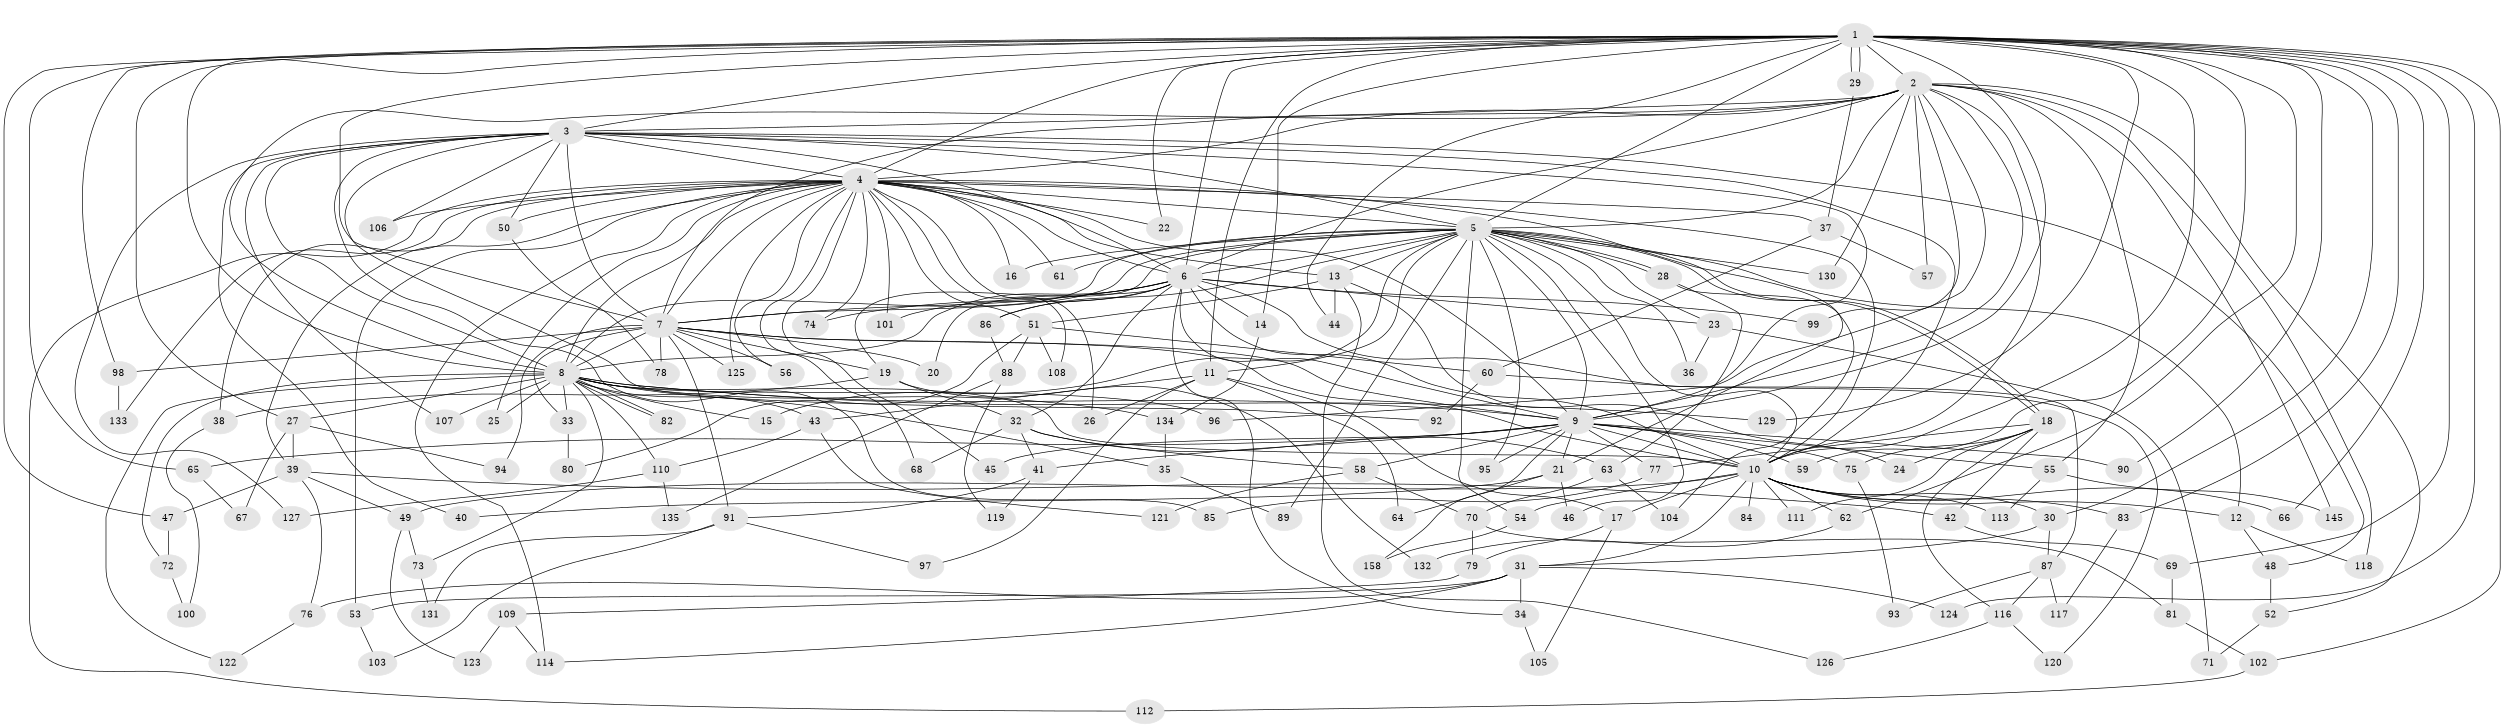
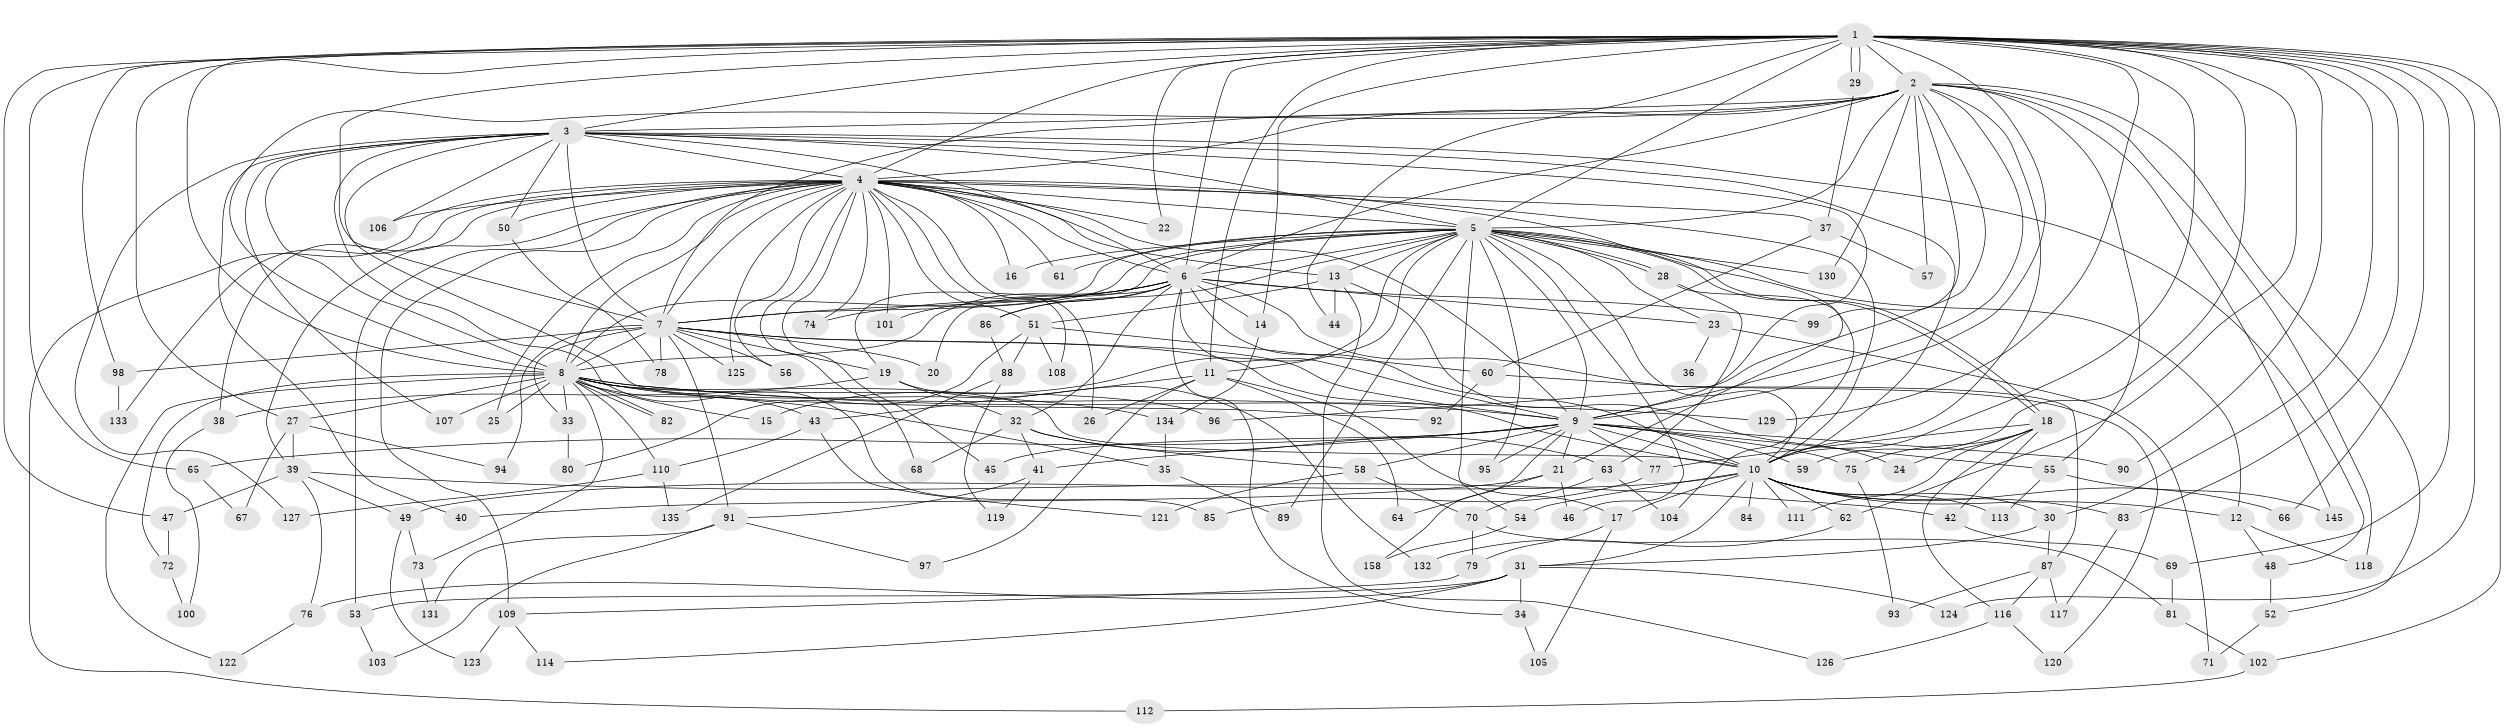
edge "5" -- "36": removed
edge "4" -- "114": now "4" -- "109"
